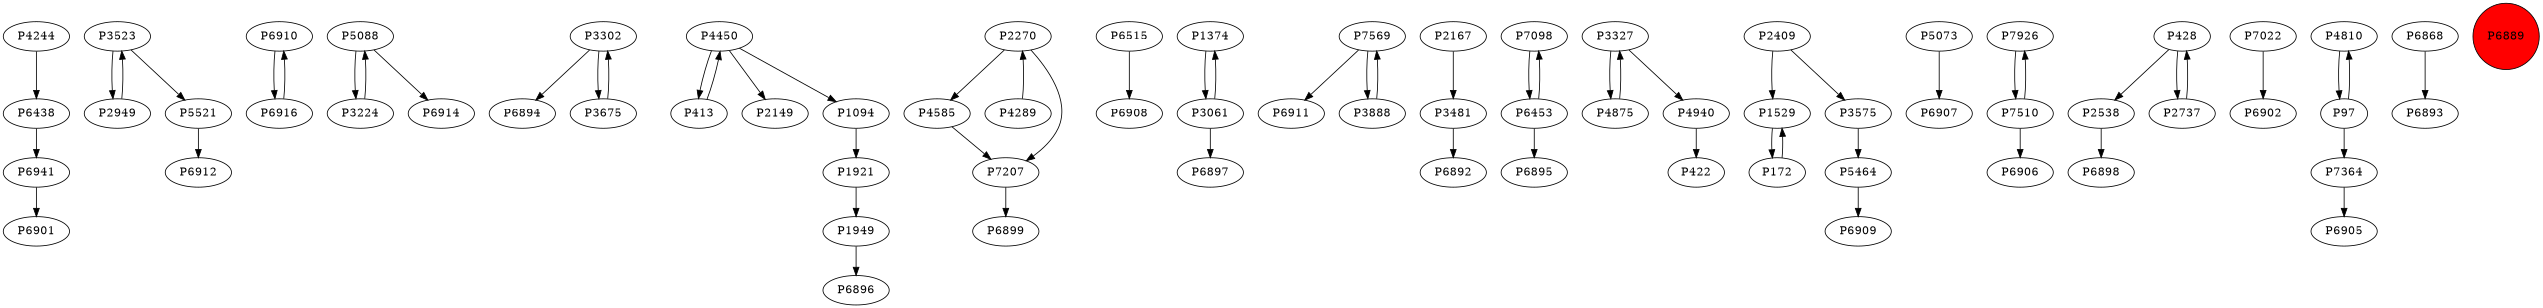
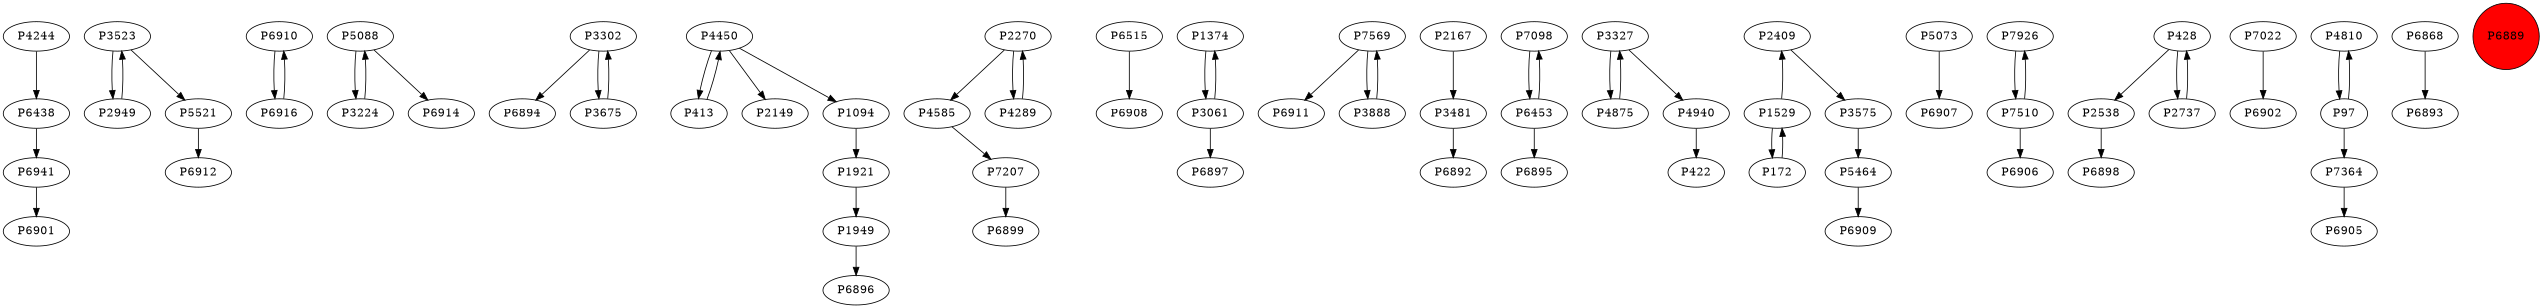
edge "P2409" -> "P1529": reversed
edge "P2270" -> "P7207": now "P2270" -> "P4289"
